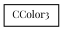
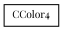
node "CColor3": label "CColor3" -> "CColor4"
